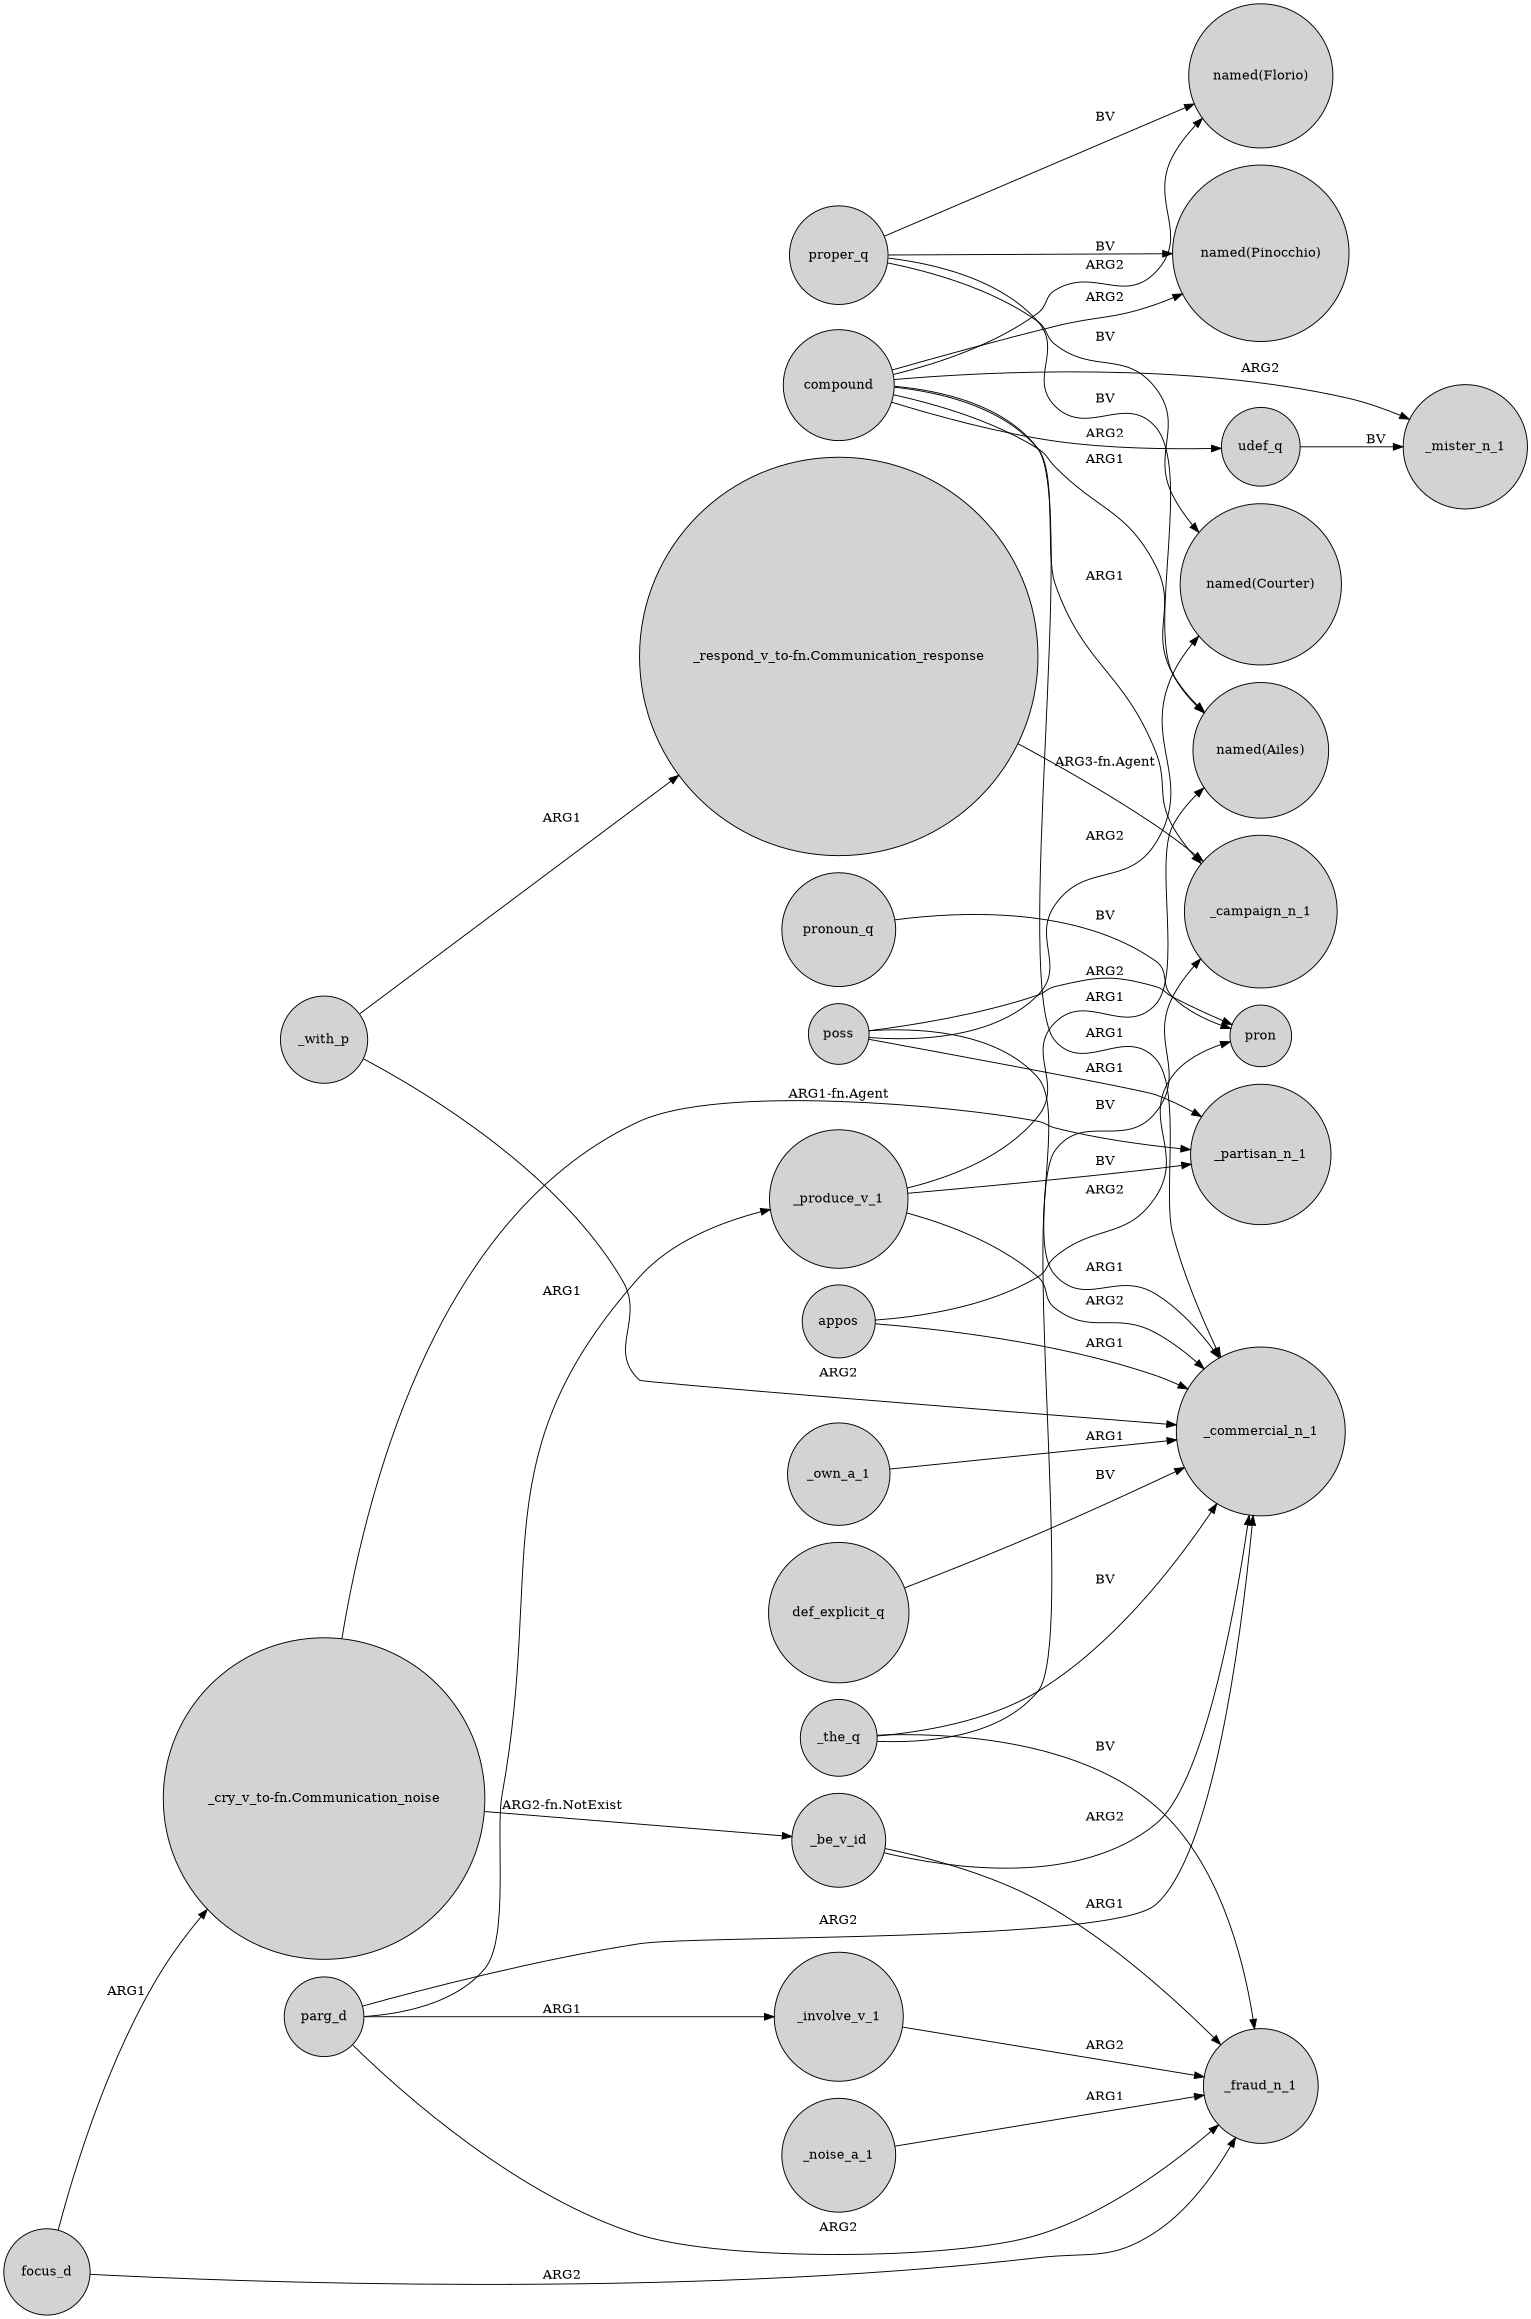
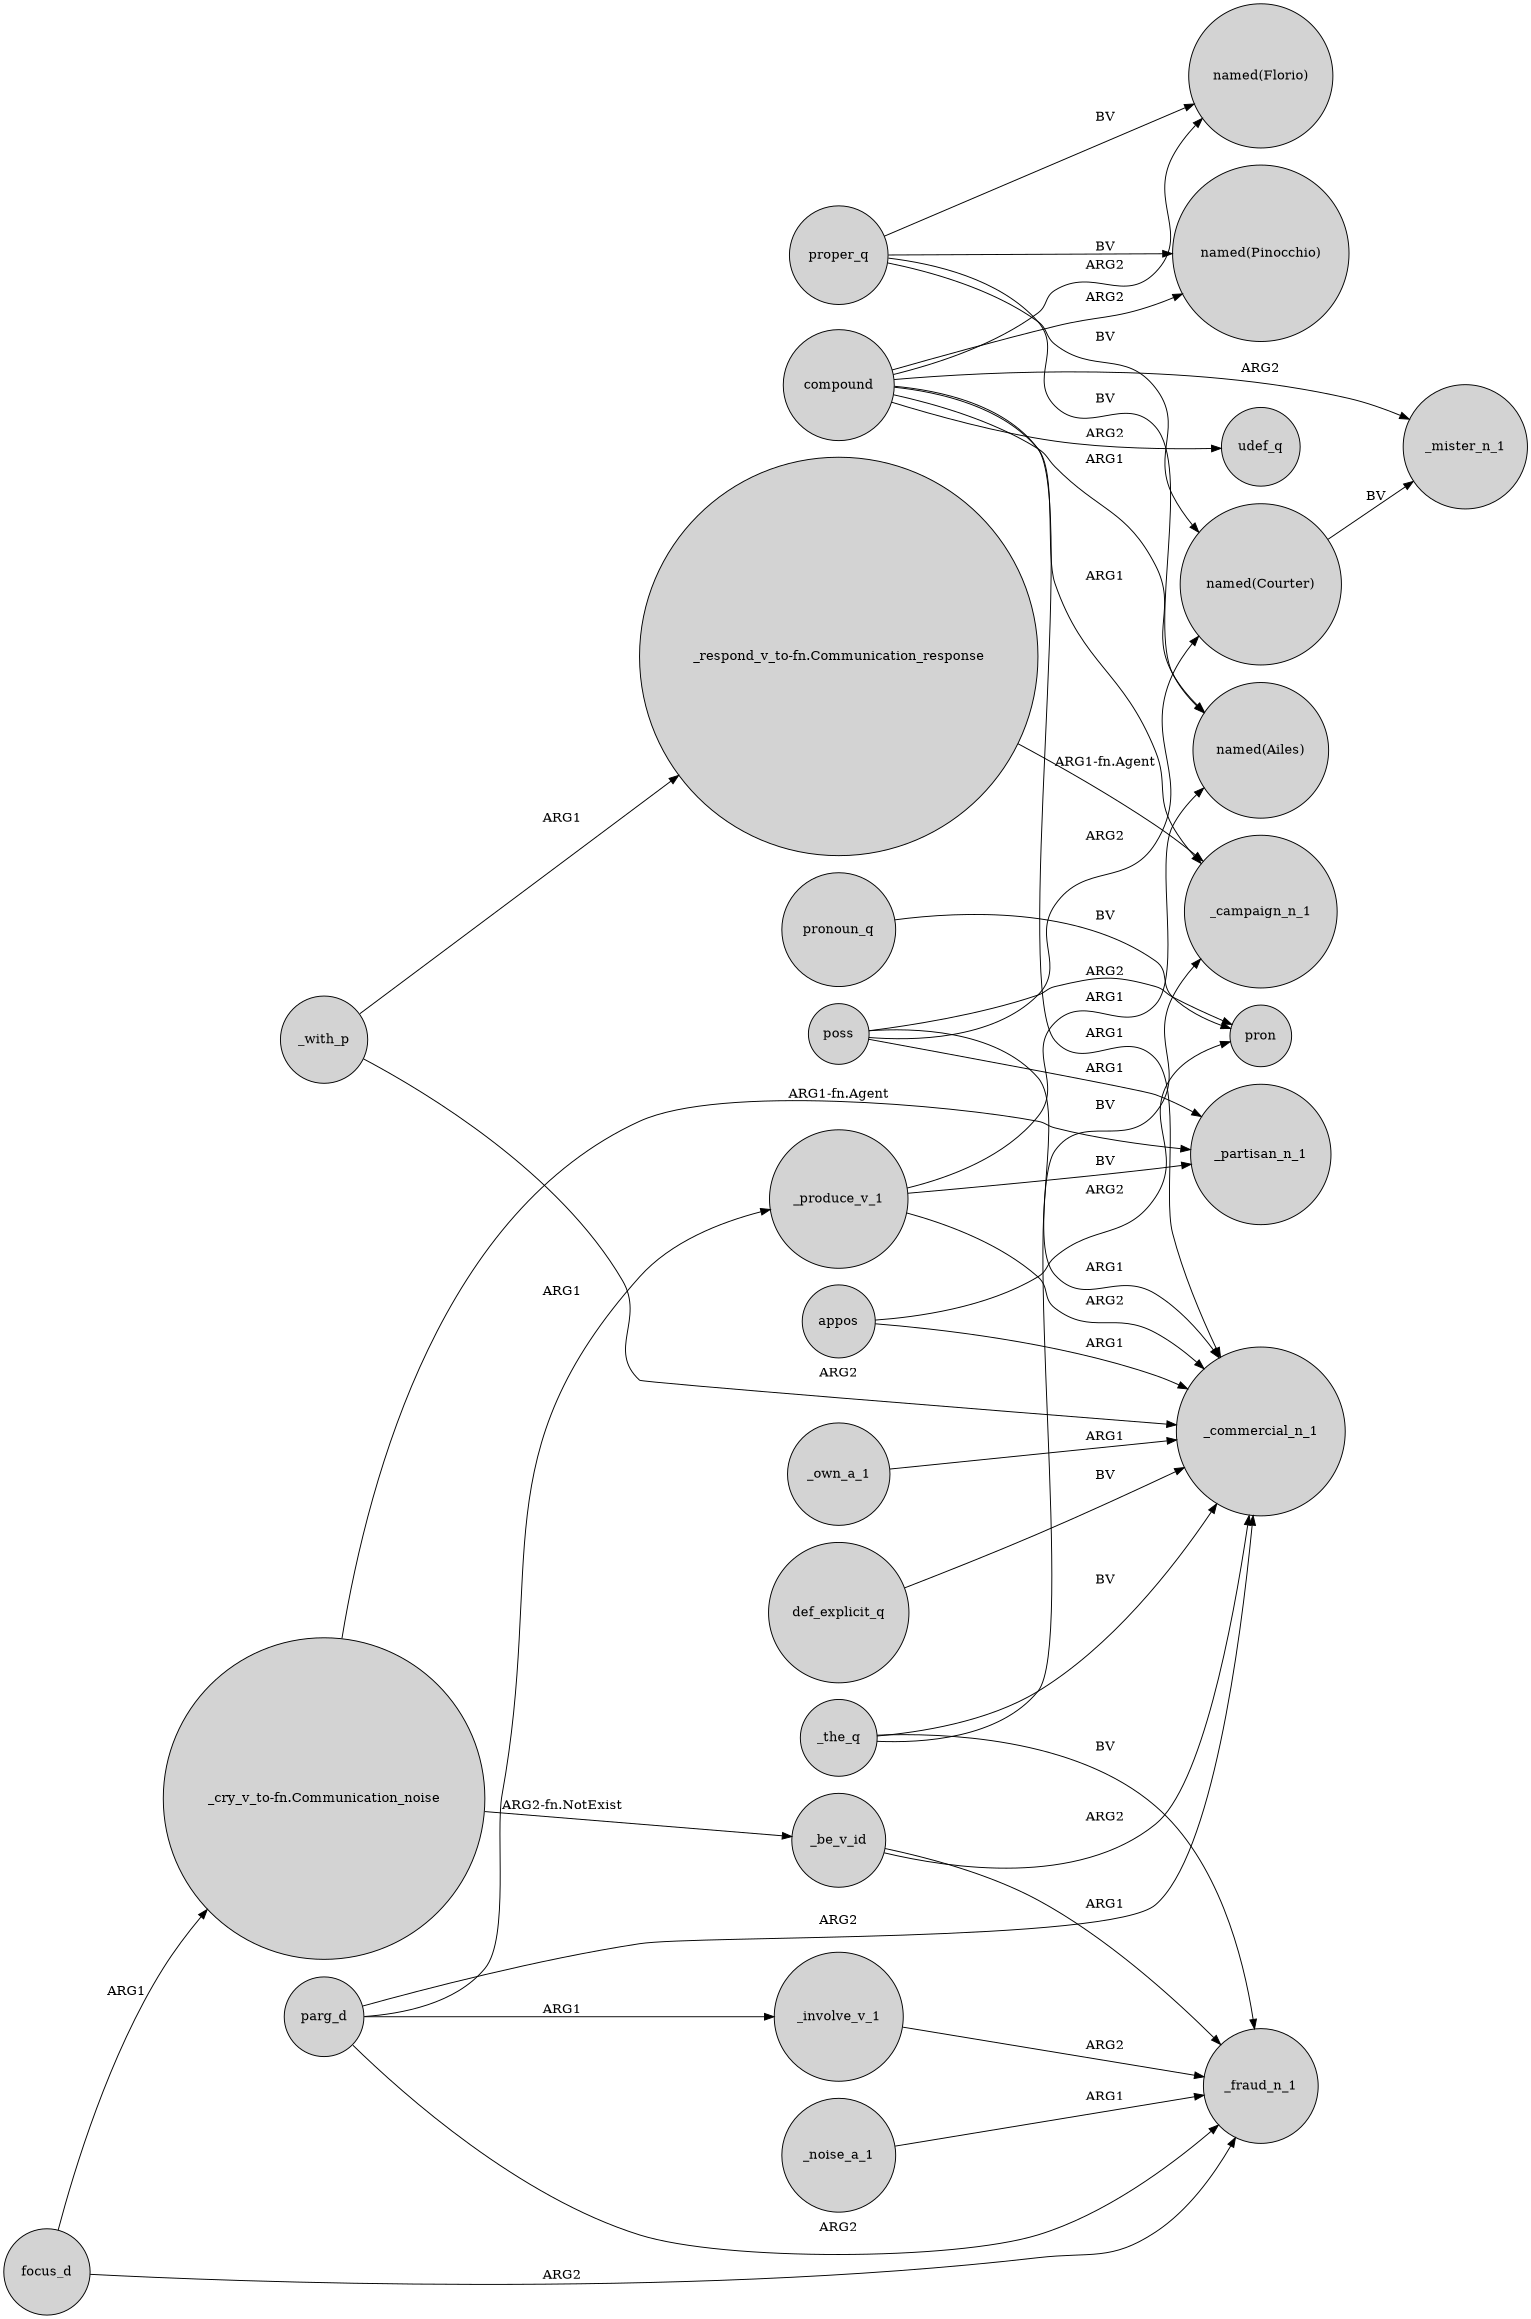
edge "udef_q" -> "_mister_n_1": now "named(Courter)" -> "_mister_n_1"
edge "_respond_v_to-fn.Communication_response" -> "_campaign_n_1": label "ARG3-fn.Agent" -> "ARG1-fn.Agent"
